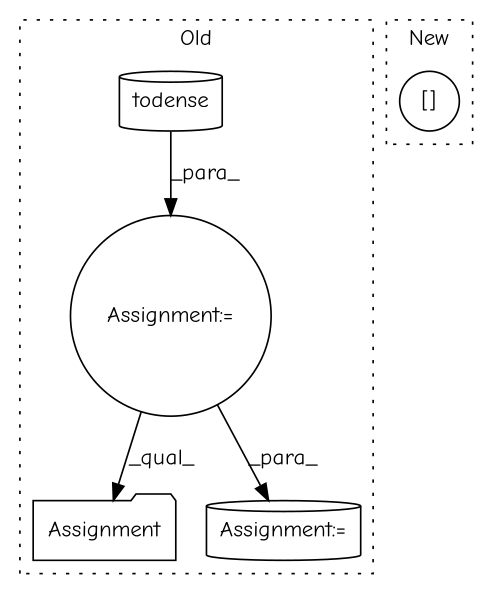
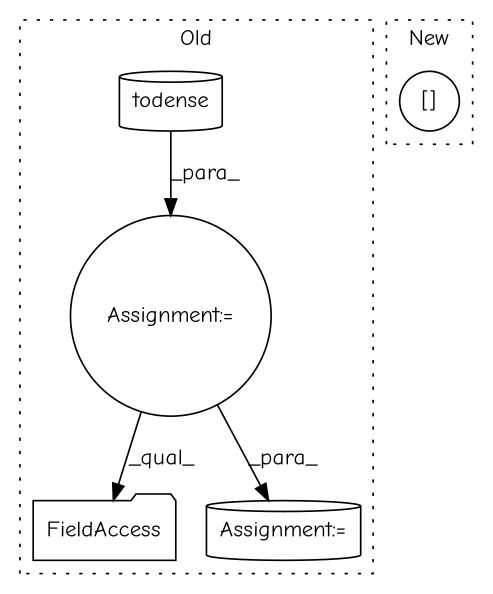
node "Assignment": label "Assignment" -> "FieldAccess"
